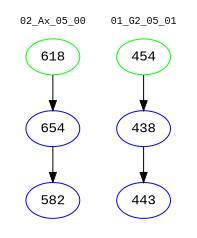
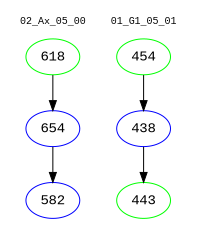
cluster "01_G2_05_01": label "01_G2_05_01" -> "01_G1_05_01"
node "443": color blue -> green
